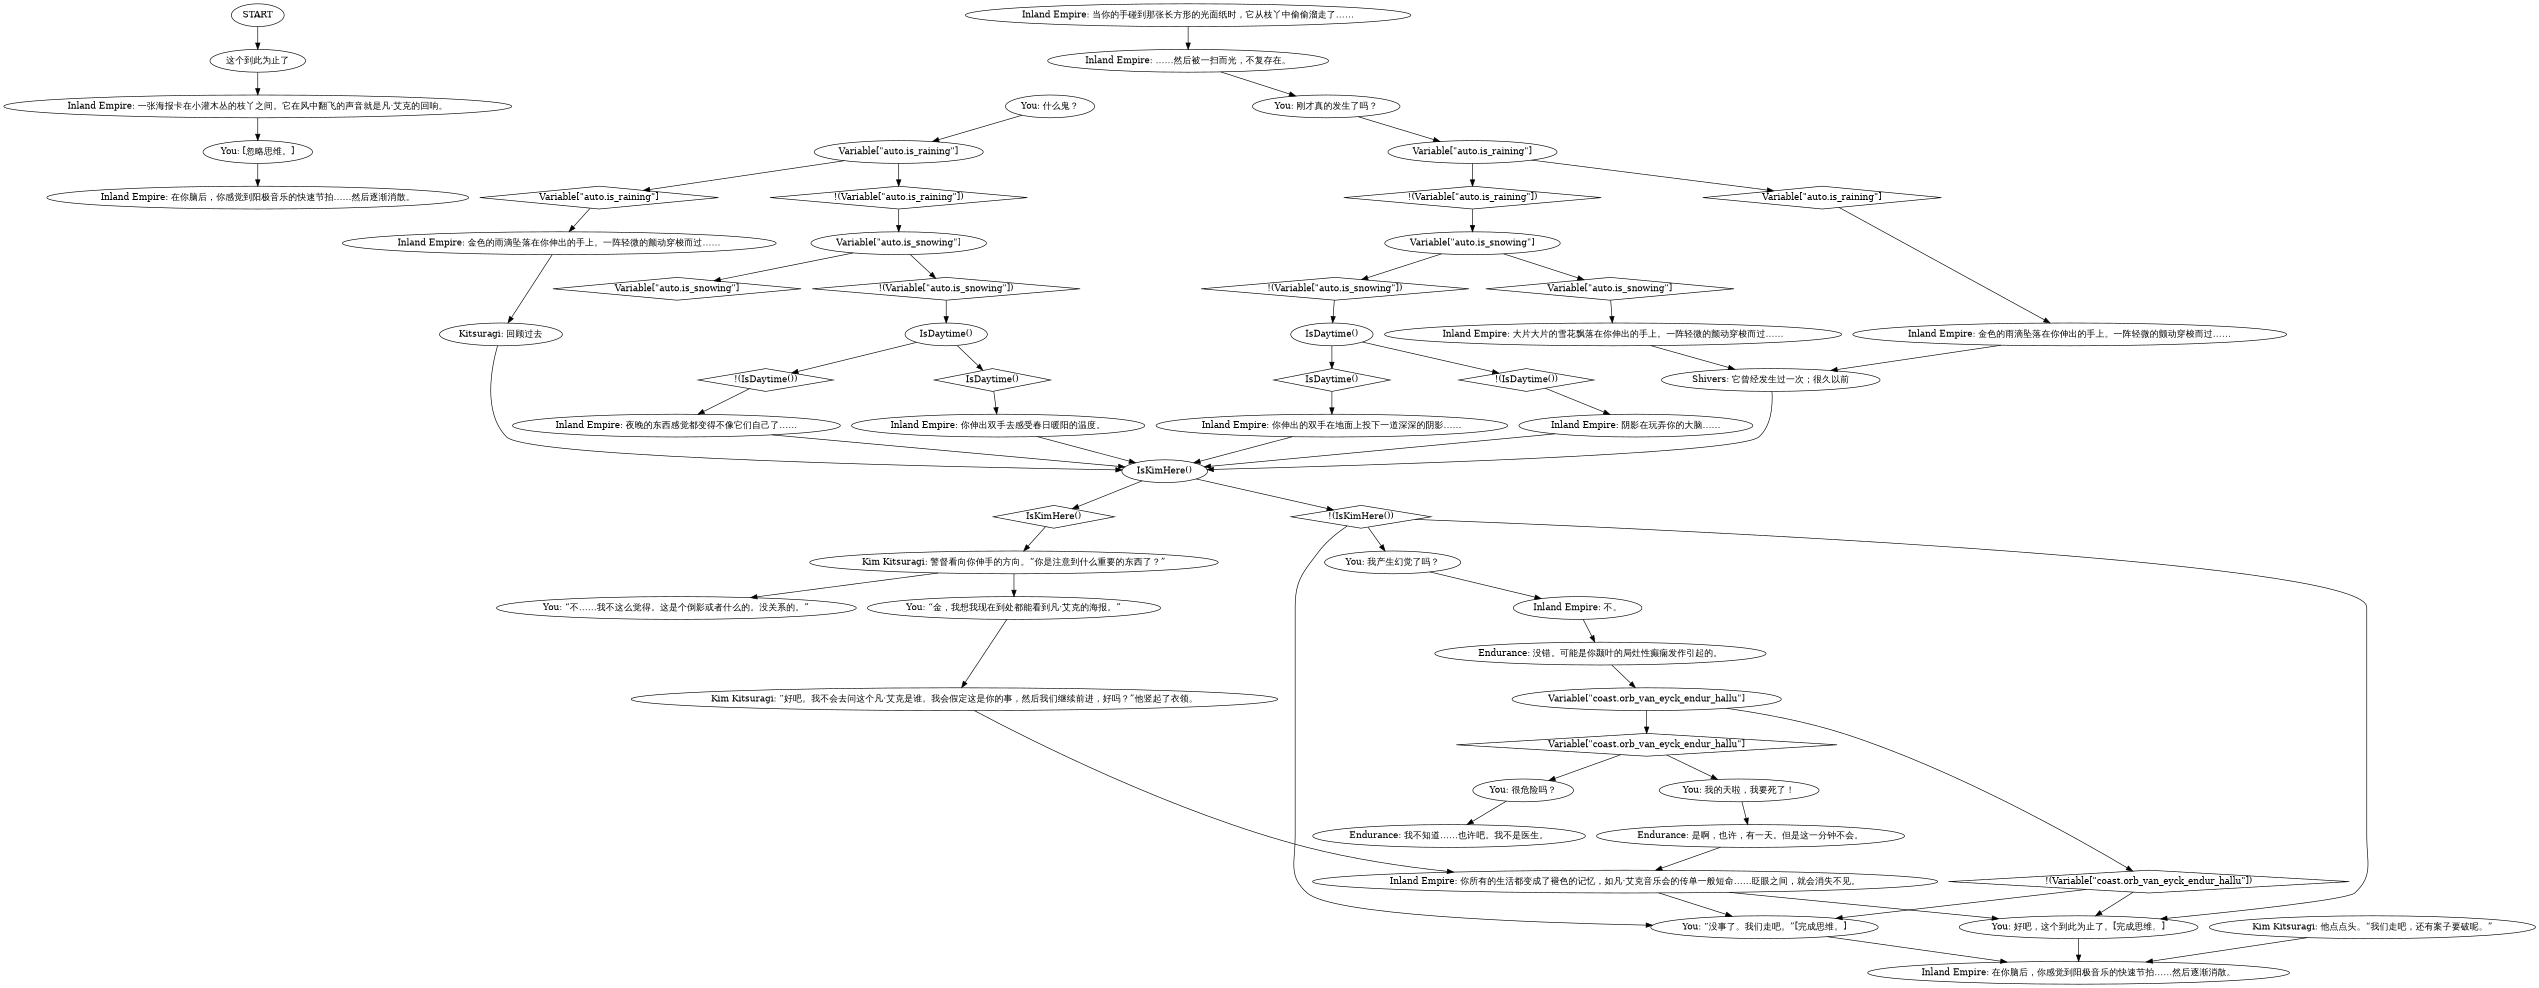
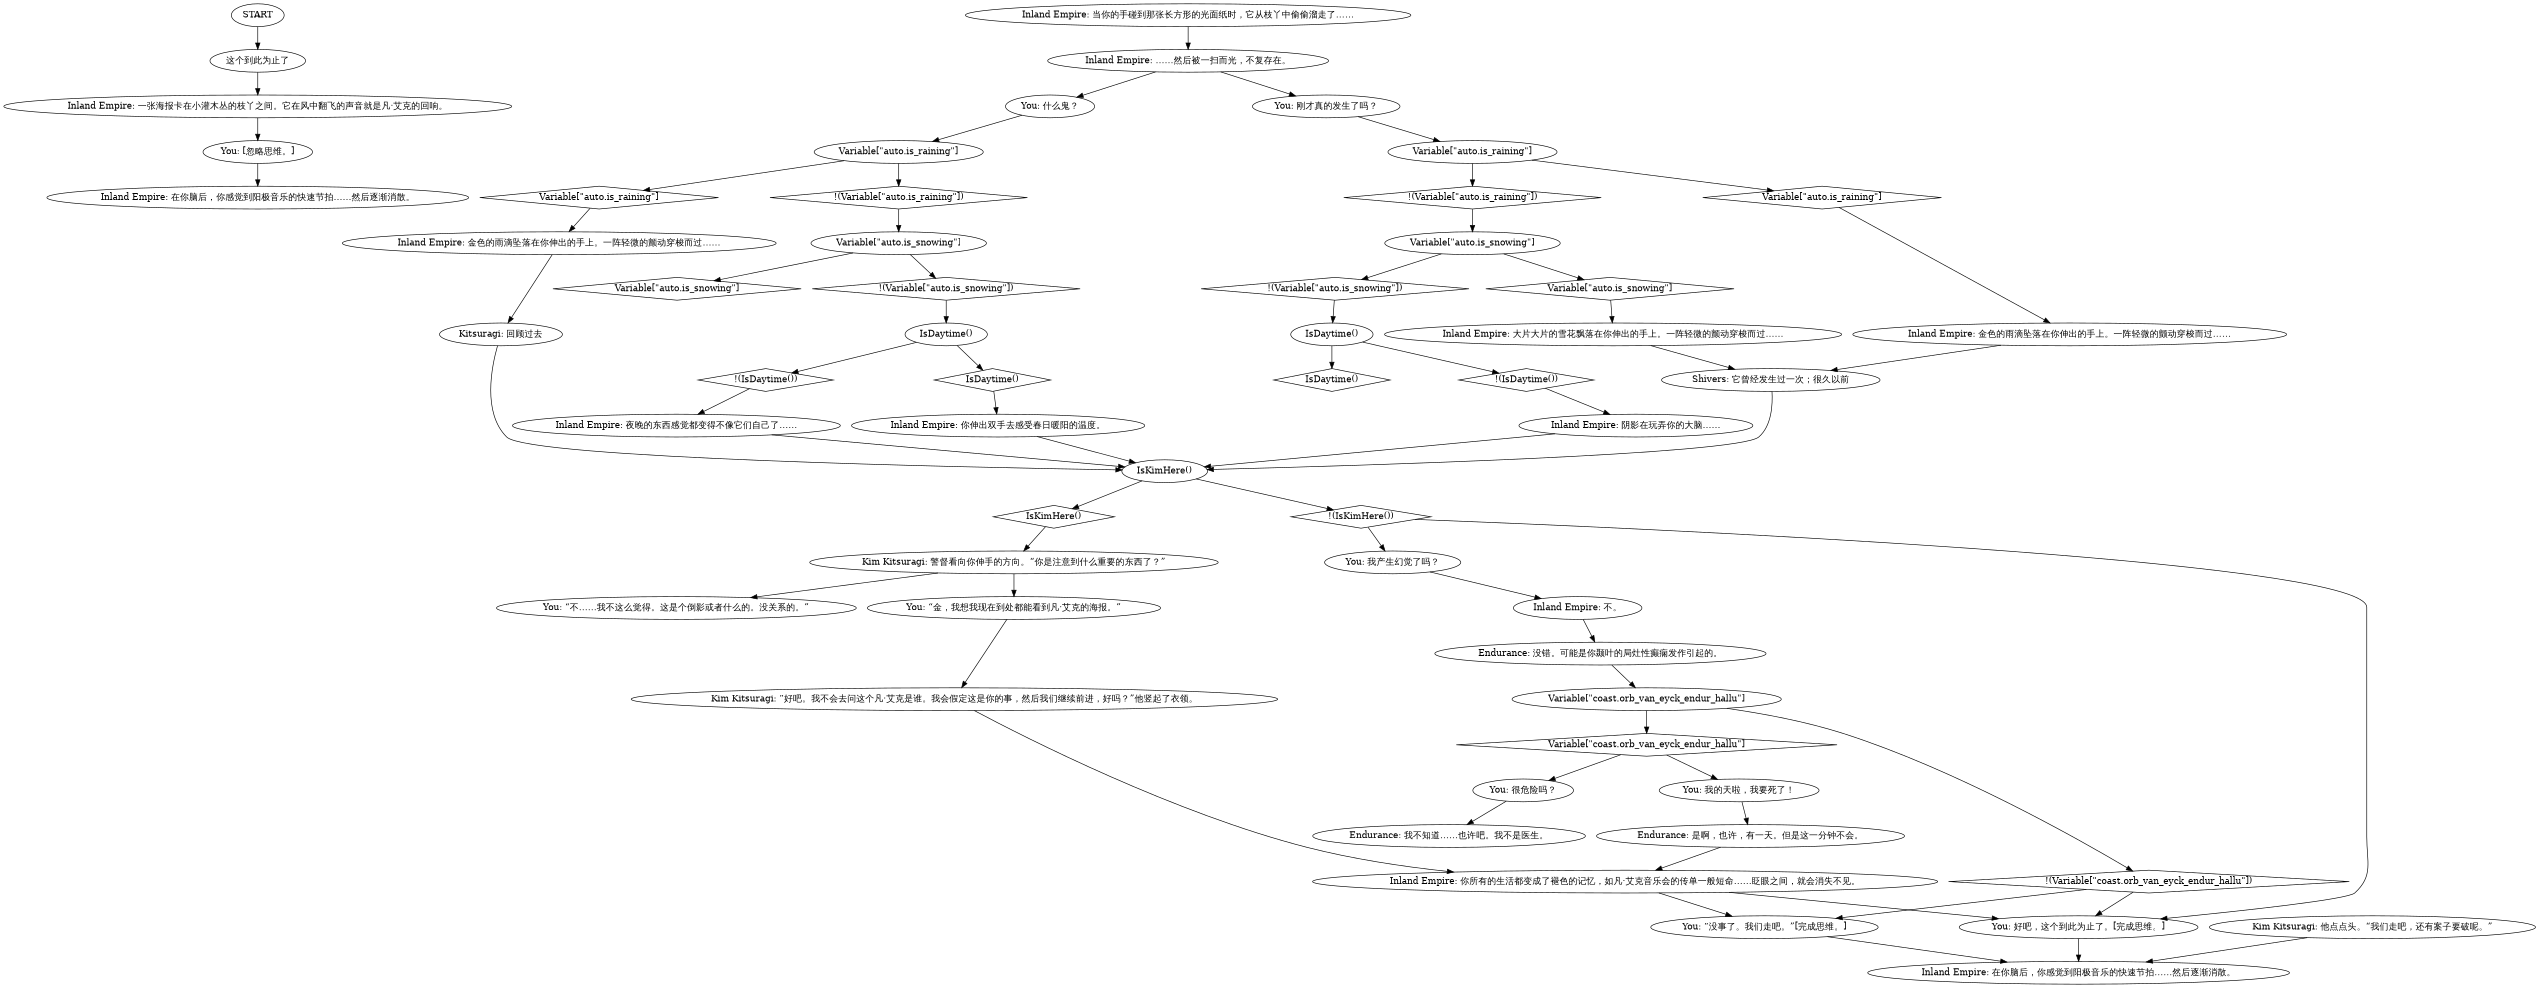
edge "Inland Empire: ……然后被一扫而光，不复存在。" -> "You: 什么鬼？": added
node "Inland Empire: 你伸出的双手在地面上投下一道深深的阴影……": removed
edge "!(IsKimHere())" -> "You: “没事了。我们走吧。”[完成思维。]": removed
